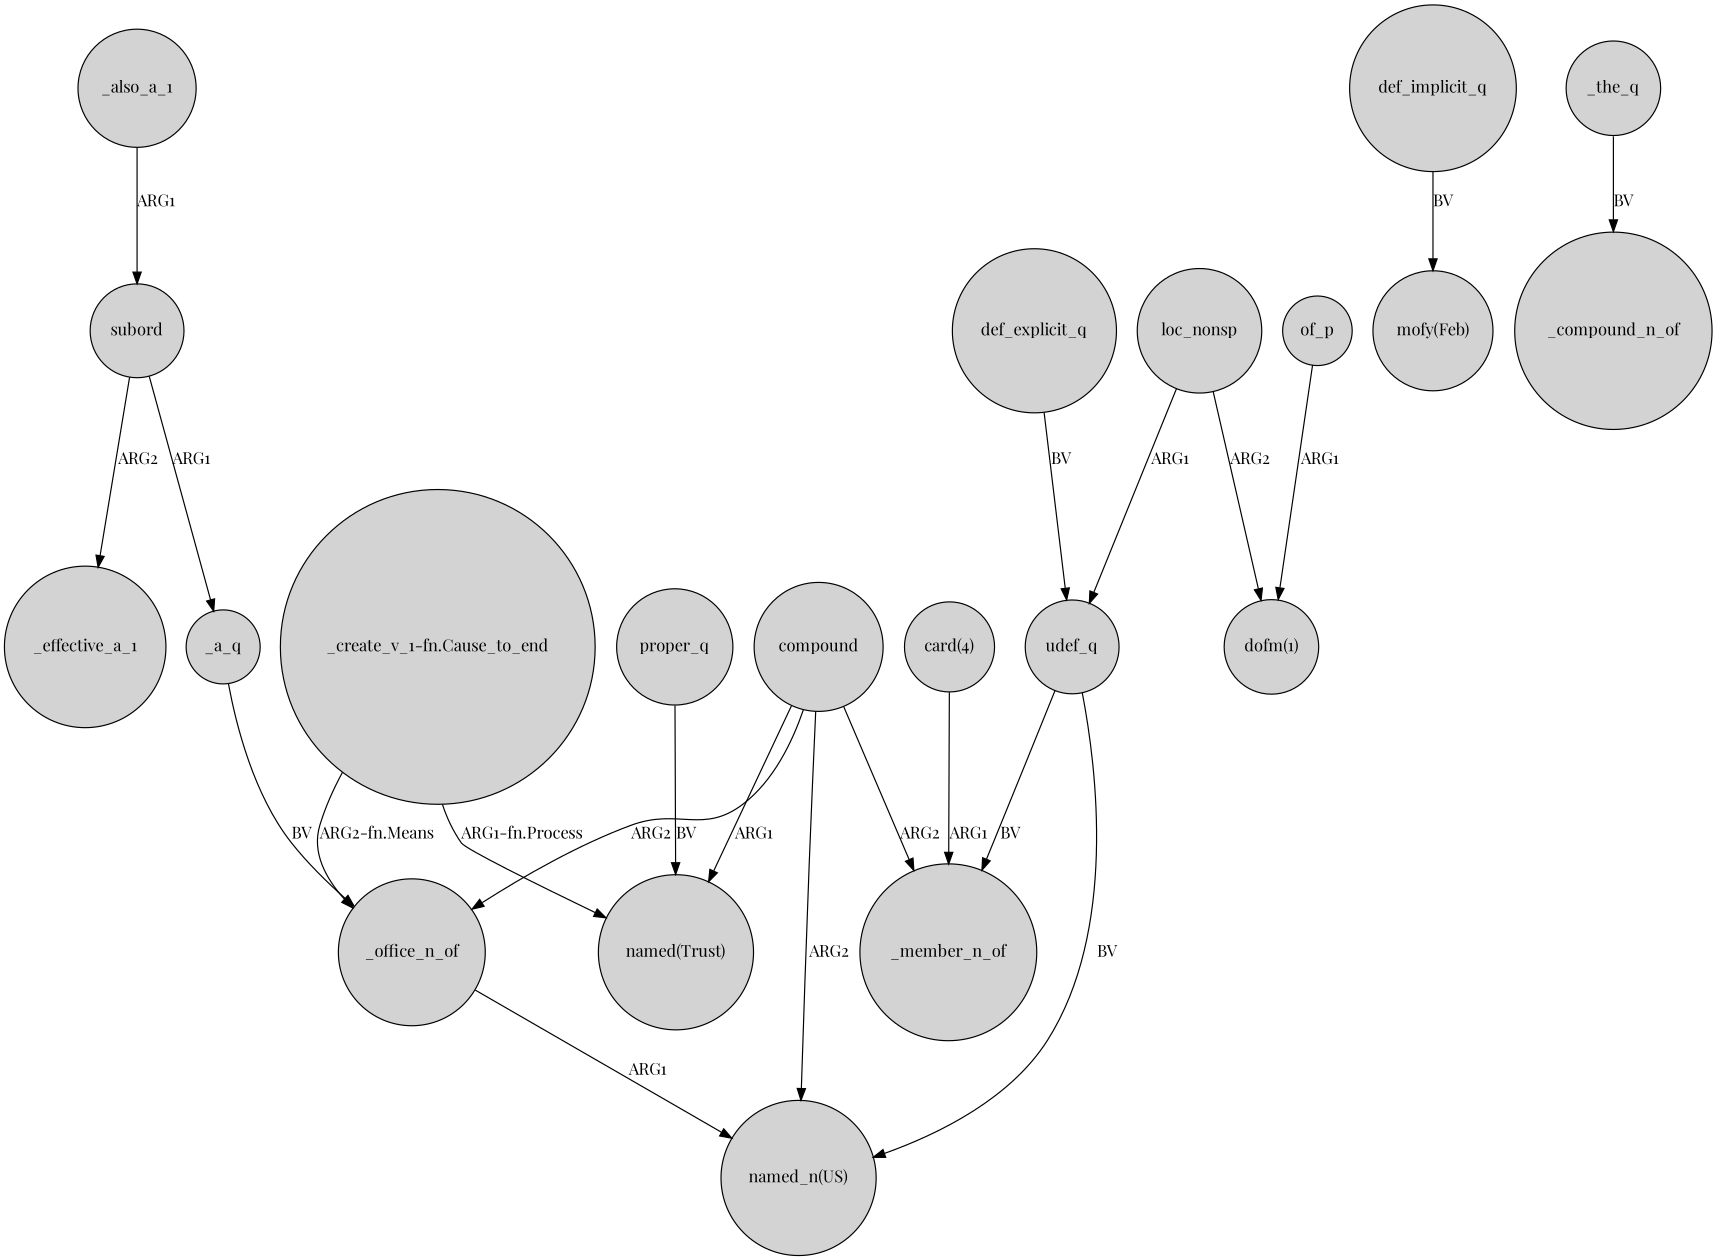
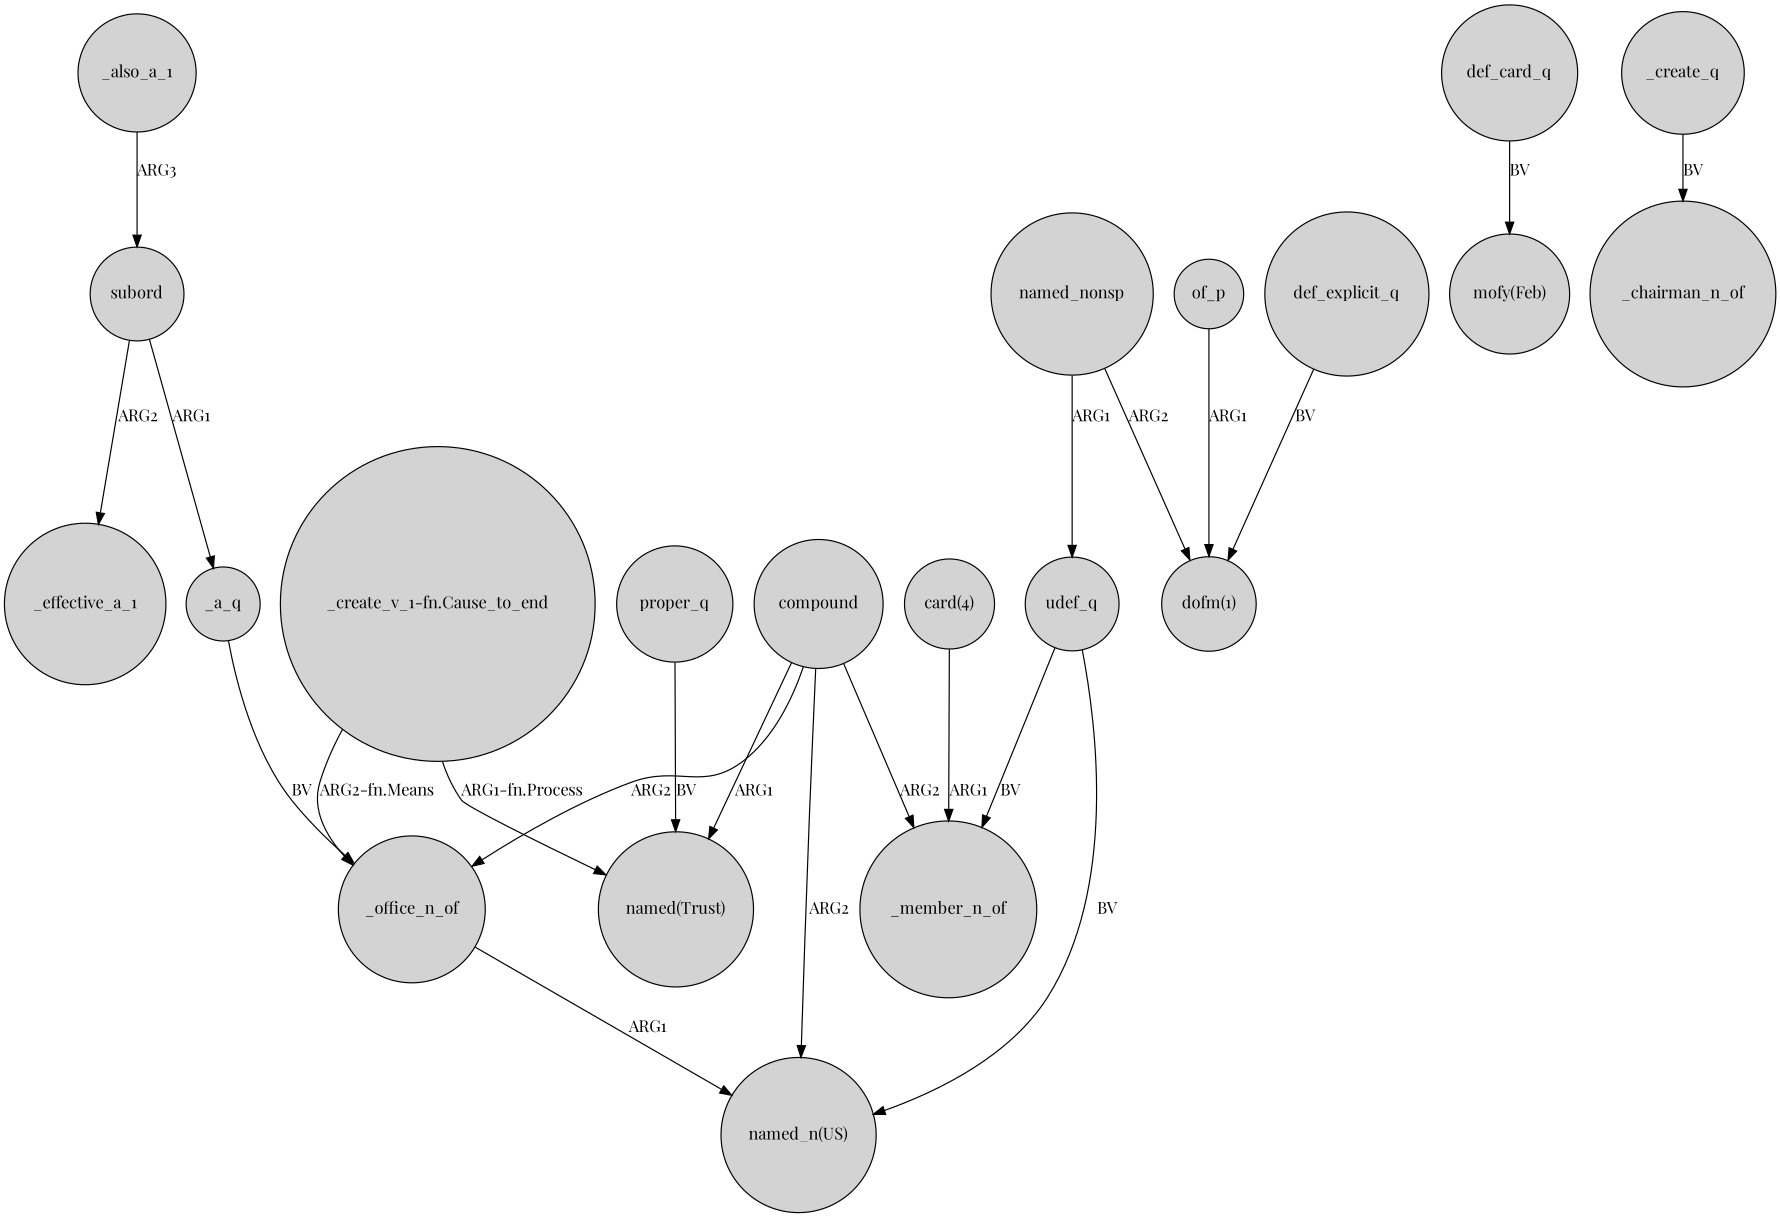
node "def_implicit_q": label "def_implicit_q" -> "def_card_q"
node "_the_q": label "_the_q" -> "_create_q"
edge "_also_a_1" -> "subord": label "ARG1" -> "ARG3"
node "loc_nonsp": label "loc_nonsp" -> "named_nonsp"
node "_compound_n_of": label "_compound_n_of" -> "_chairman_n_of"
edge "def_explicit_q" -> "udef_q": now "def_explicit_q" -> "dofm(1)"
